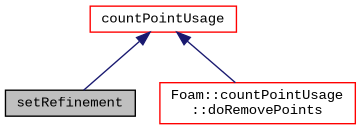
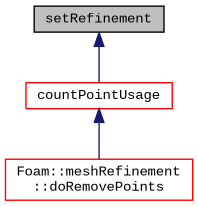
edge "setRefinement" -> "countPointUsage": reversed
node "Foam::countPointUsage ::doRemovePoints": label "Foam::countPointUsage ::doRemovePoints" -> "Foam::meshRefinement ::doRemovePoints"
